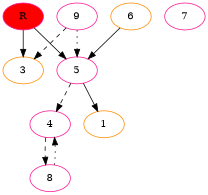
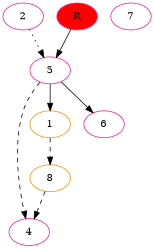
node "9": label "9" -> "2"
node "6": color darkorange -> deeppink
edge "6" -> "5": reversed
node "3": removed
edge "4" -> "8": now "1" -> "8"
edge "8" -> "4": style dotted -> dashed
node "8": color deeppink -> darkorange
